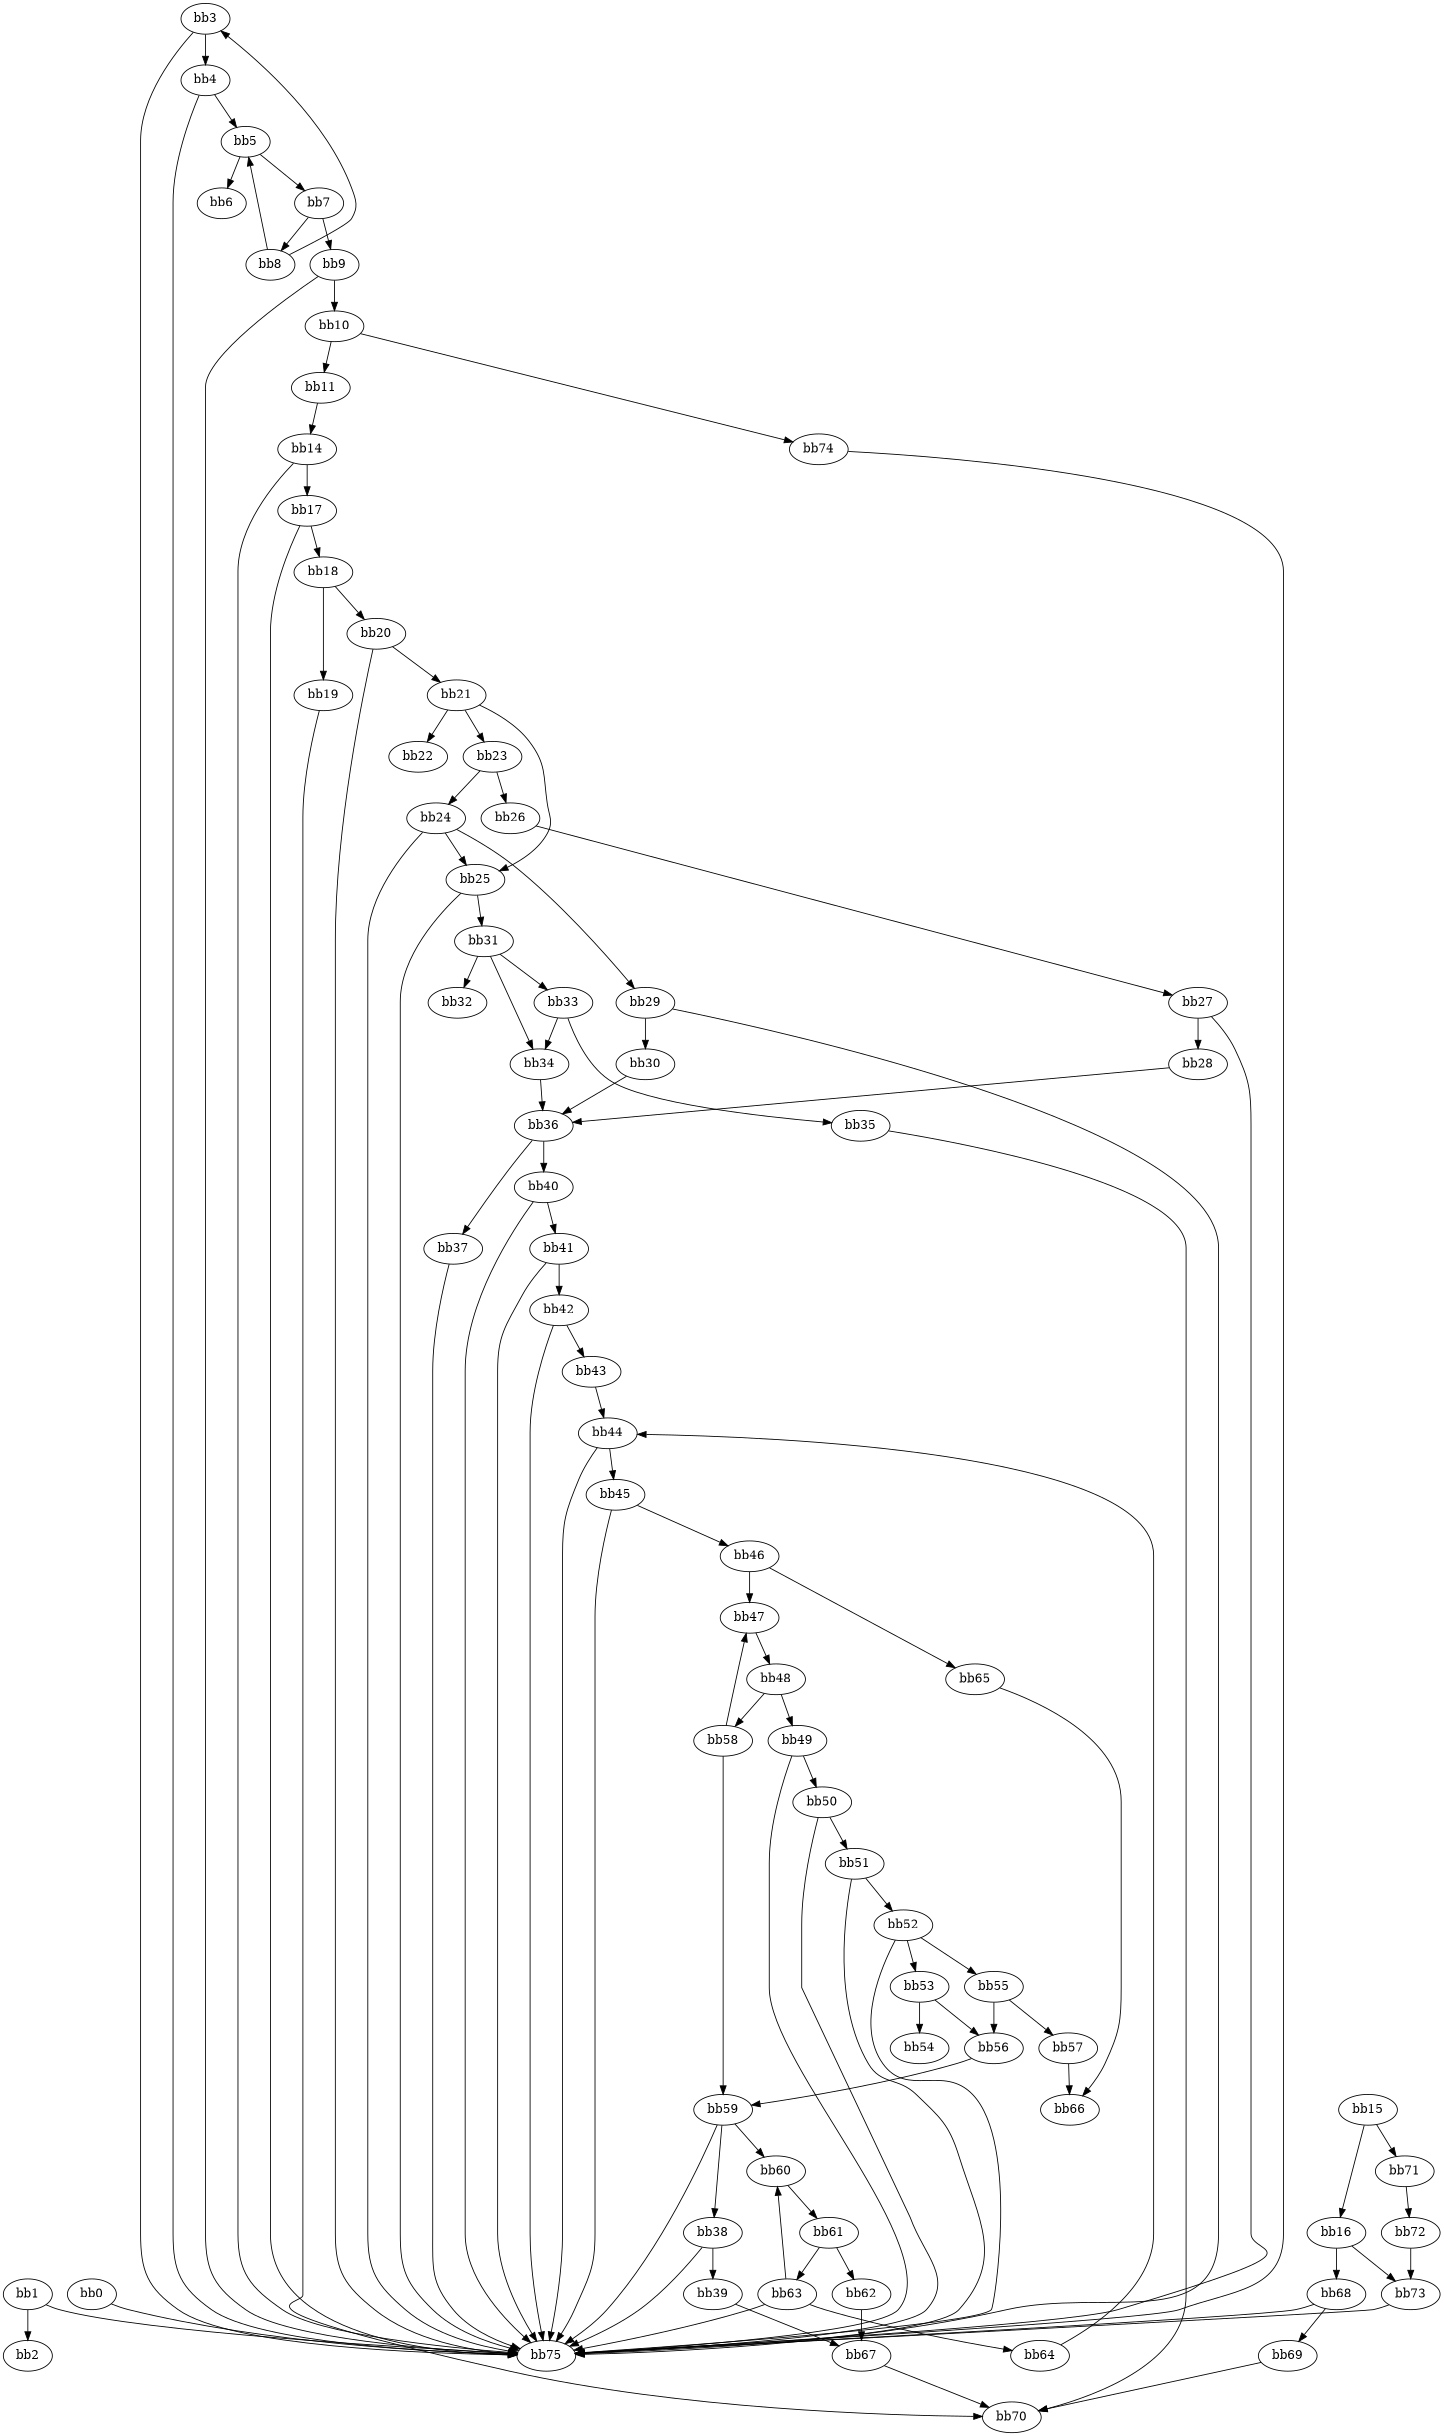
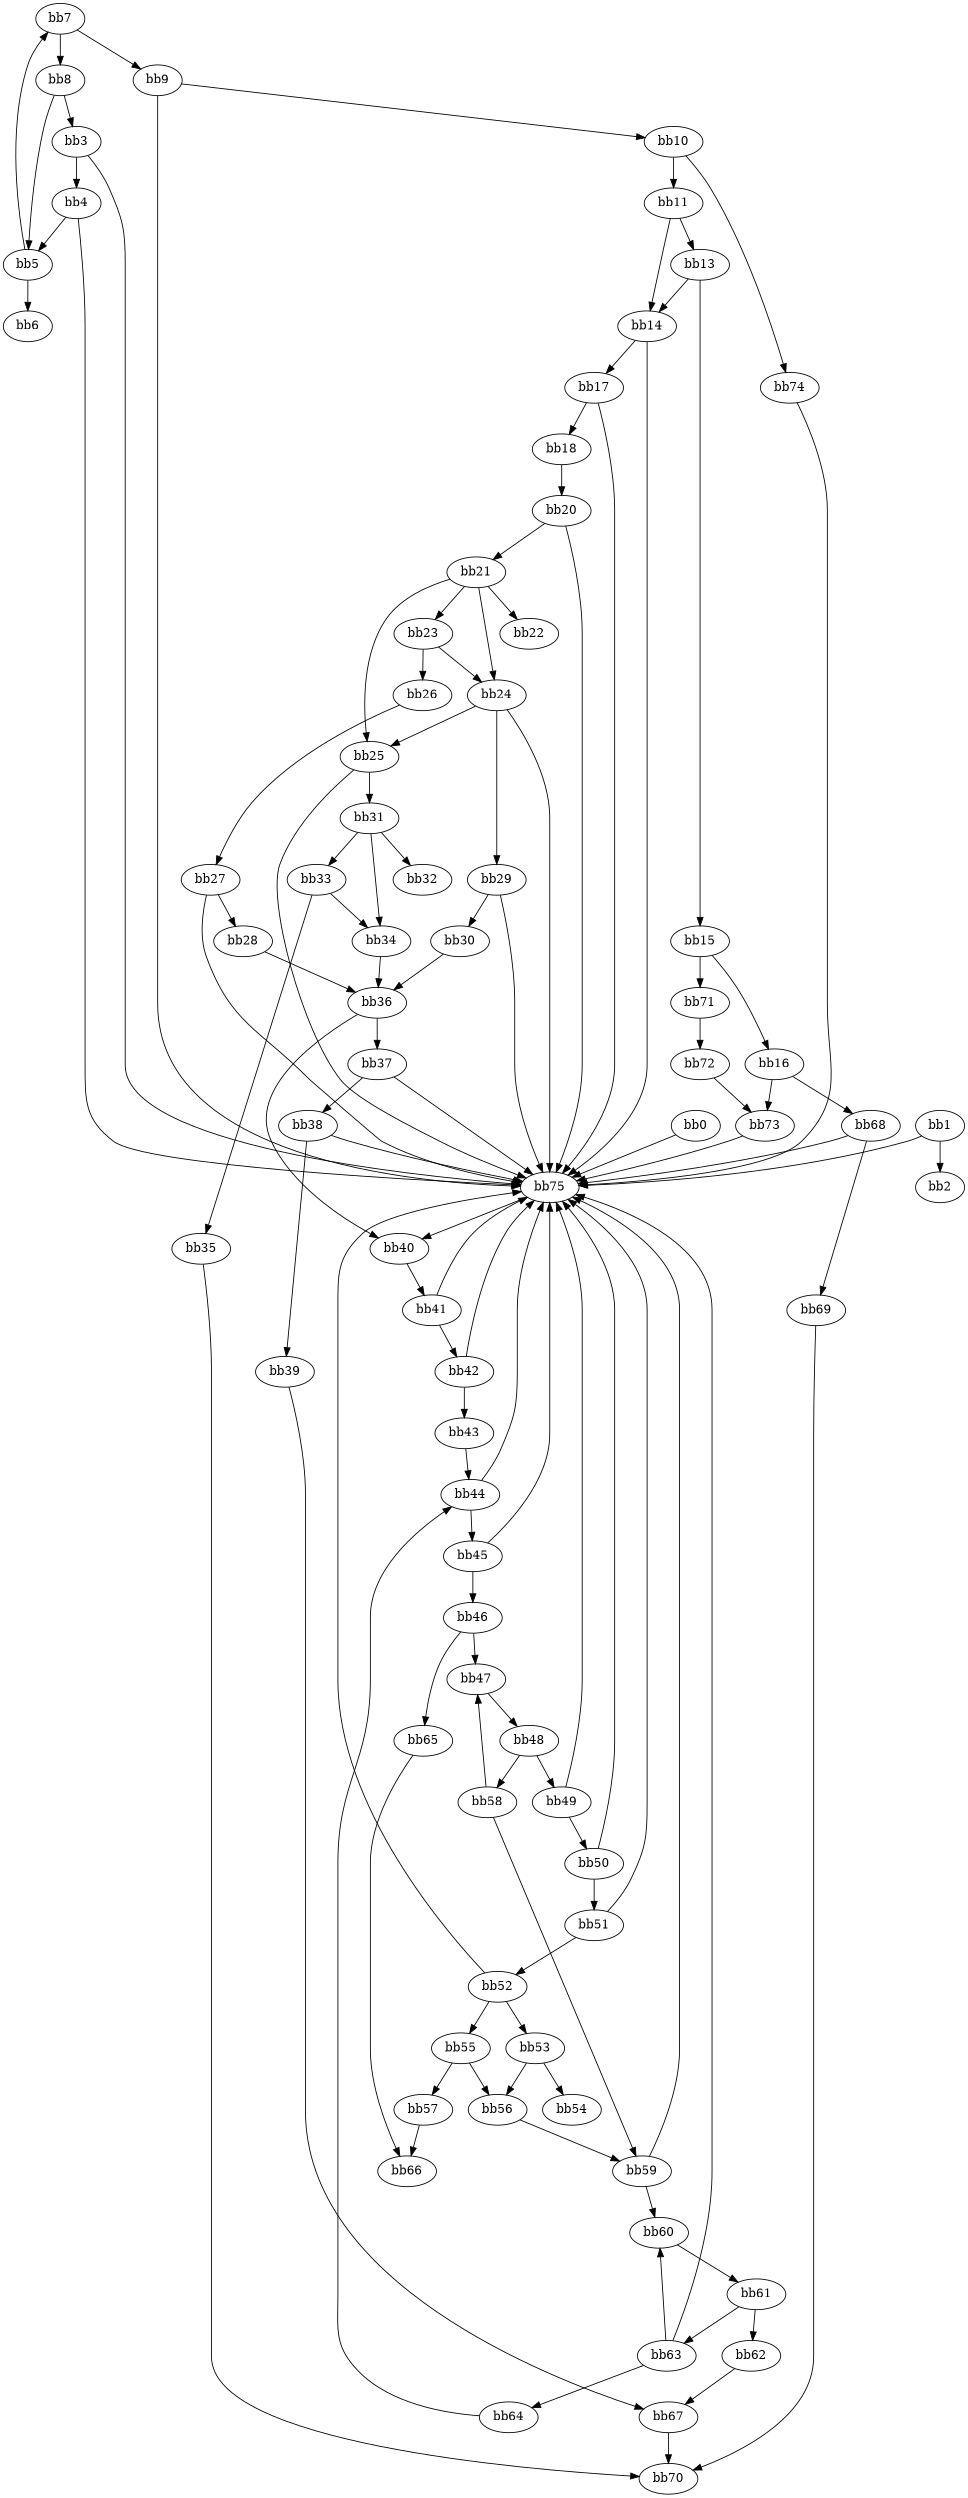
node "bb13": added
edge "bb21" -> "bb24": added
node "bb19": removed
edge "bb40" -> "bb75": reversed
edge "bb59" -> "bb38": now "bb37" -> "bb38"
